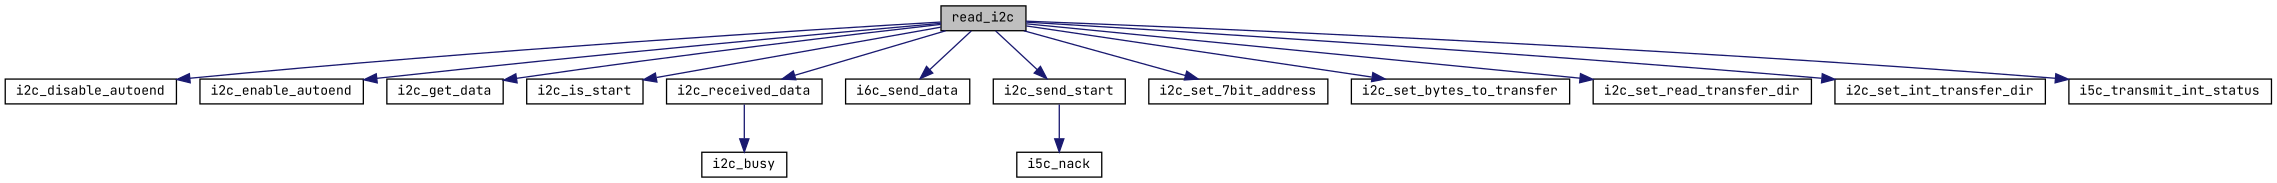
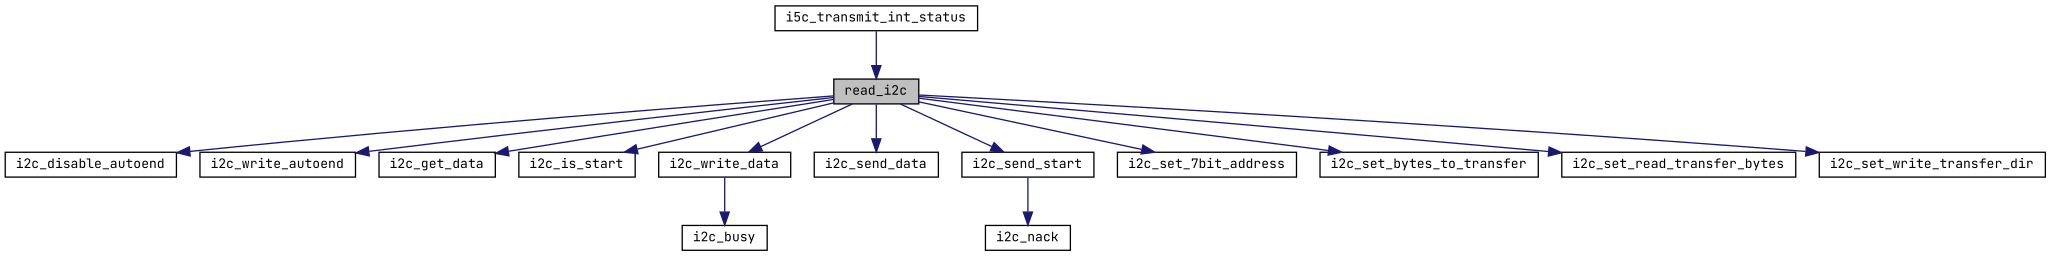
edge "read_i2c" -> "i5c_transmit_int_status": reversed
node "i2c_enable_autoend": label "i2c_enable_autoend" -> "i2c_write_autoend"
node "i2c_received_data": label "i2c_received_data" -> "i2c_write_data"
node "i6c_send_data": label "i6c_send_data" -> "i2c_send_data"
node "i2c_set_read_transfer_dir": label "i2c_set_read_transfer_dir" -> "i2c_set_read_transfer_bytes"
node "i2c_set_int_transfer_dir": label "i2c_set_int_transfer_dir" -> "i2c_set_write_transfer_dir"
node "i5c_nack": label "i5c_nack" -> "i2c_nack"
